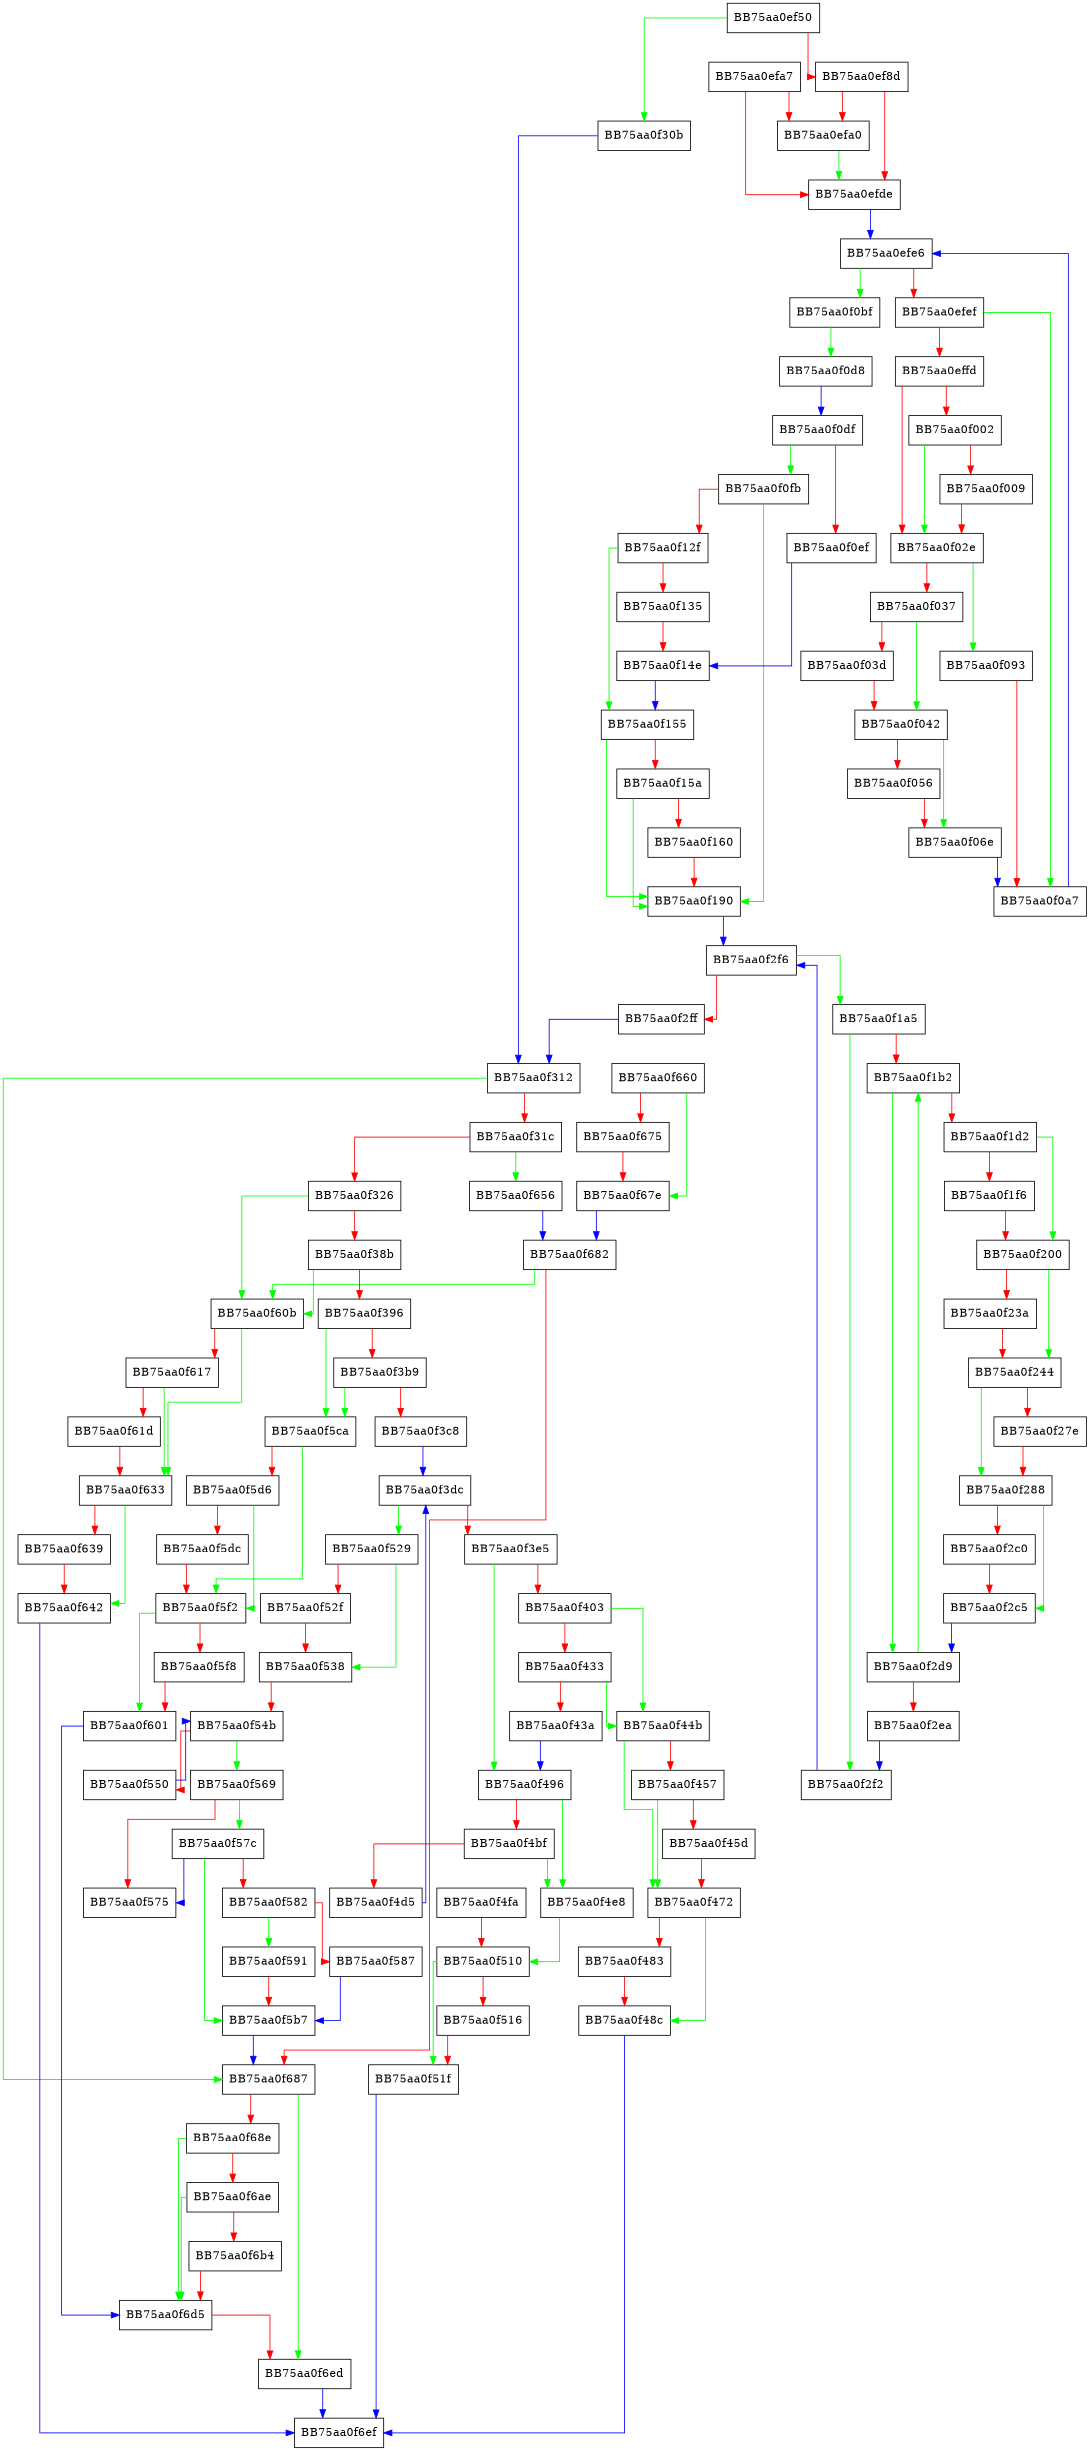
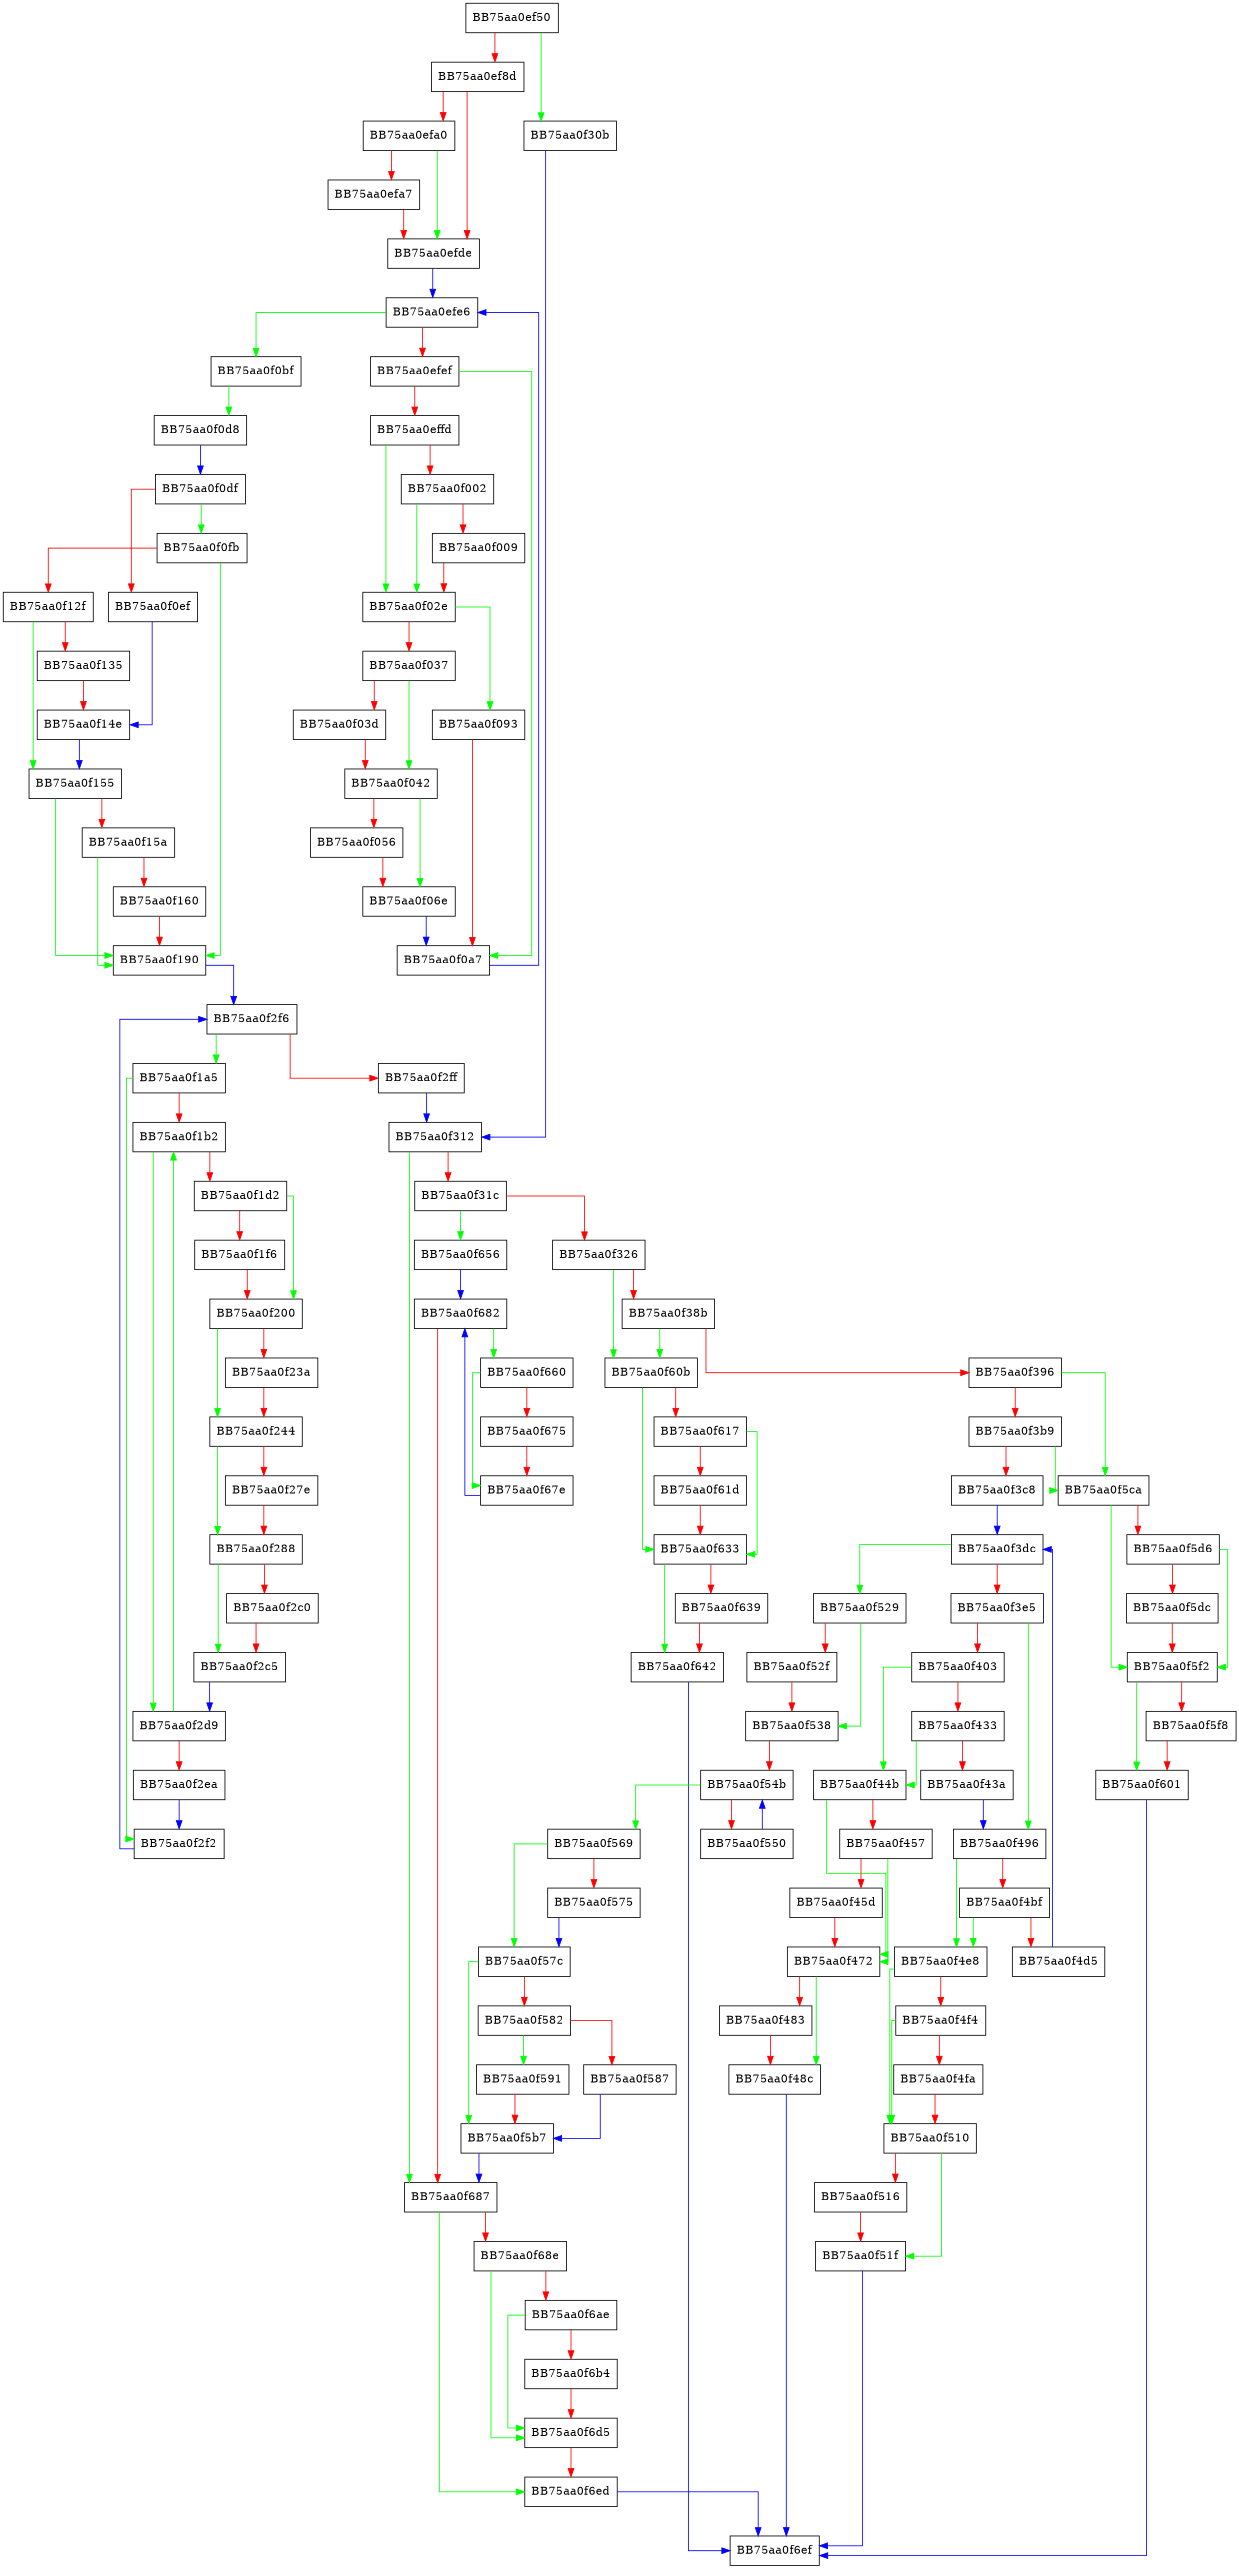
edge "BB75aa0efa7" -> "BB75aa0efa0": reversed
edge "BB75aa0effd" -> "BB75aa0f02e": color red -> green
edge "BB75aa0f682" -> "BB75aa0f60b": now "BB75aa0f682" -> "BB75aa0f660"
edge "BB75aa0f57c" -> "BB75aa0f575": reversed
node "BB75aa0f4f4": added
edge "BB75aa0f601" -> "BB75aa0f6d5": now "BB75aa0f601" -> "BB75aa0f6ef"
